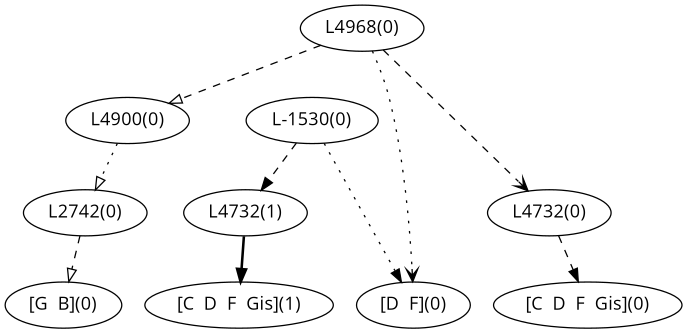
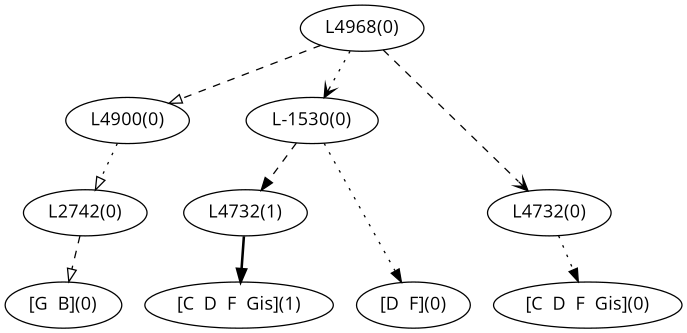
edge "L4968(0)" -> "[D  F](0)": now "L4968(0)" -> "L-1530(0)"
edge "L4732(0)" -> "[C  D  F  Gis](0)": style dashed -> dotted
